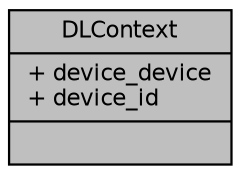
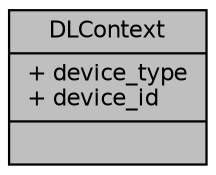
node "DLContext": text "+ device_device" -> "+ device_type"
